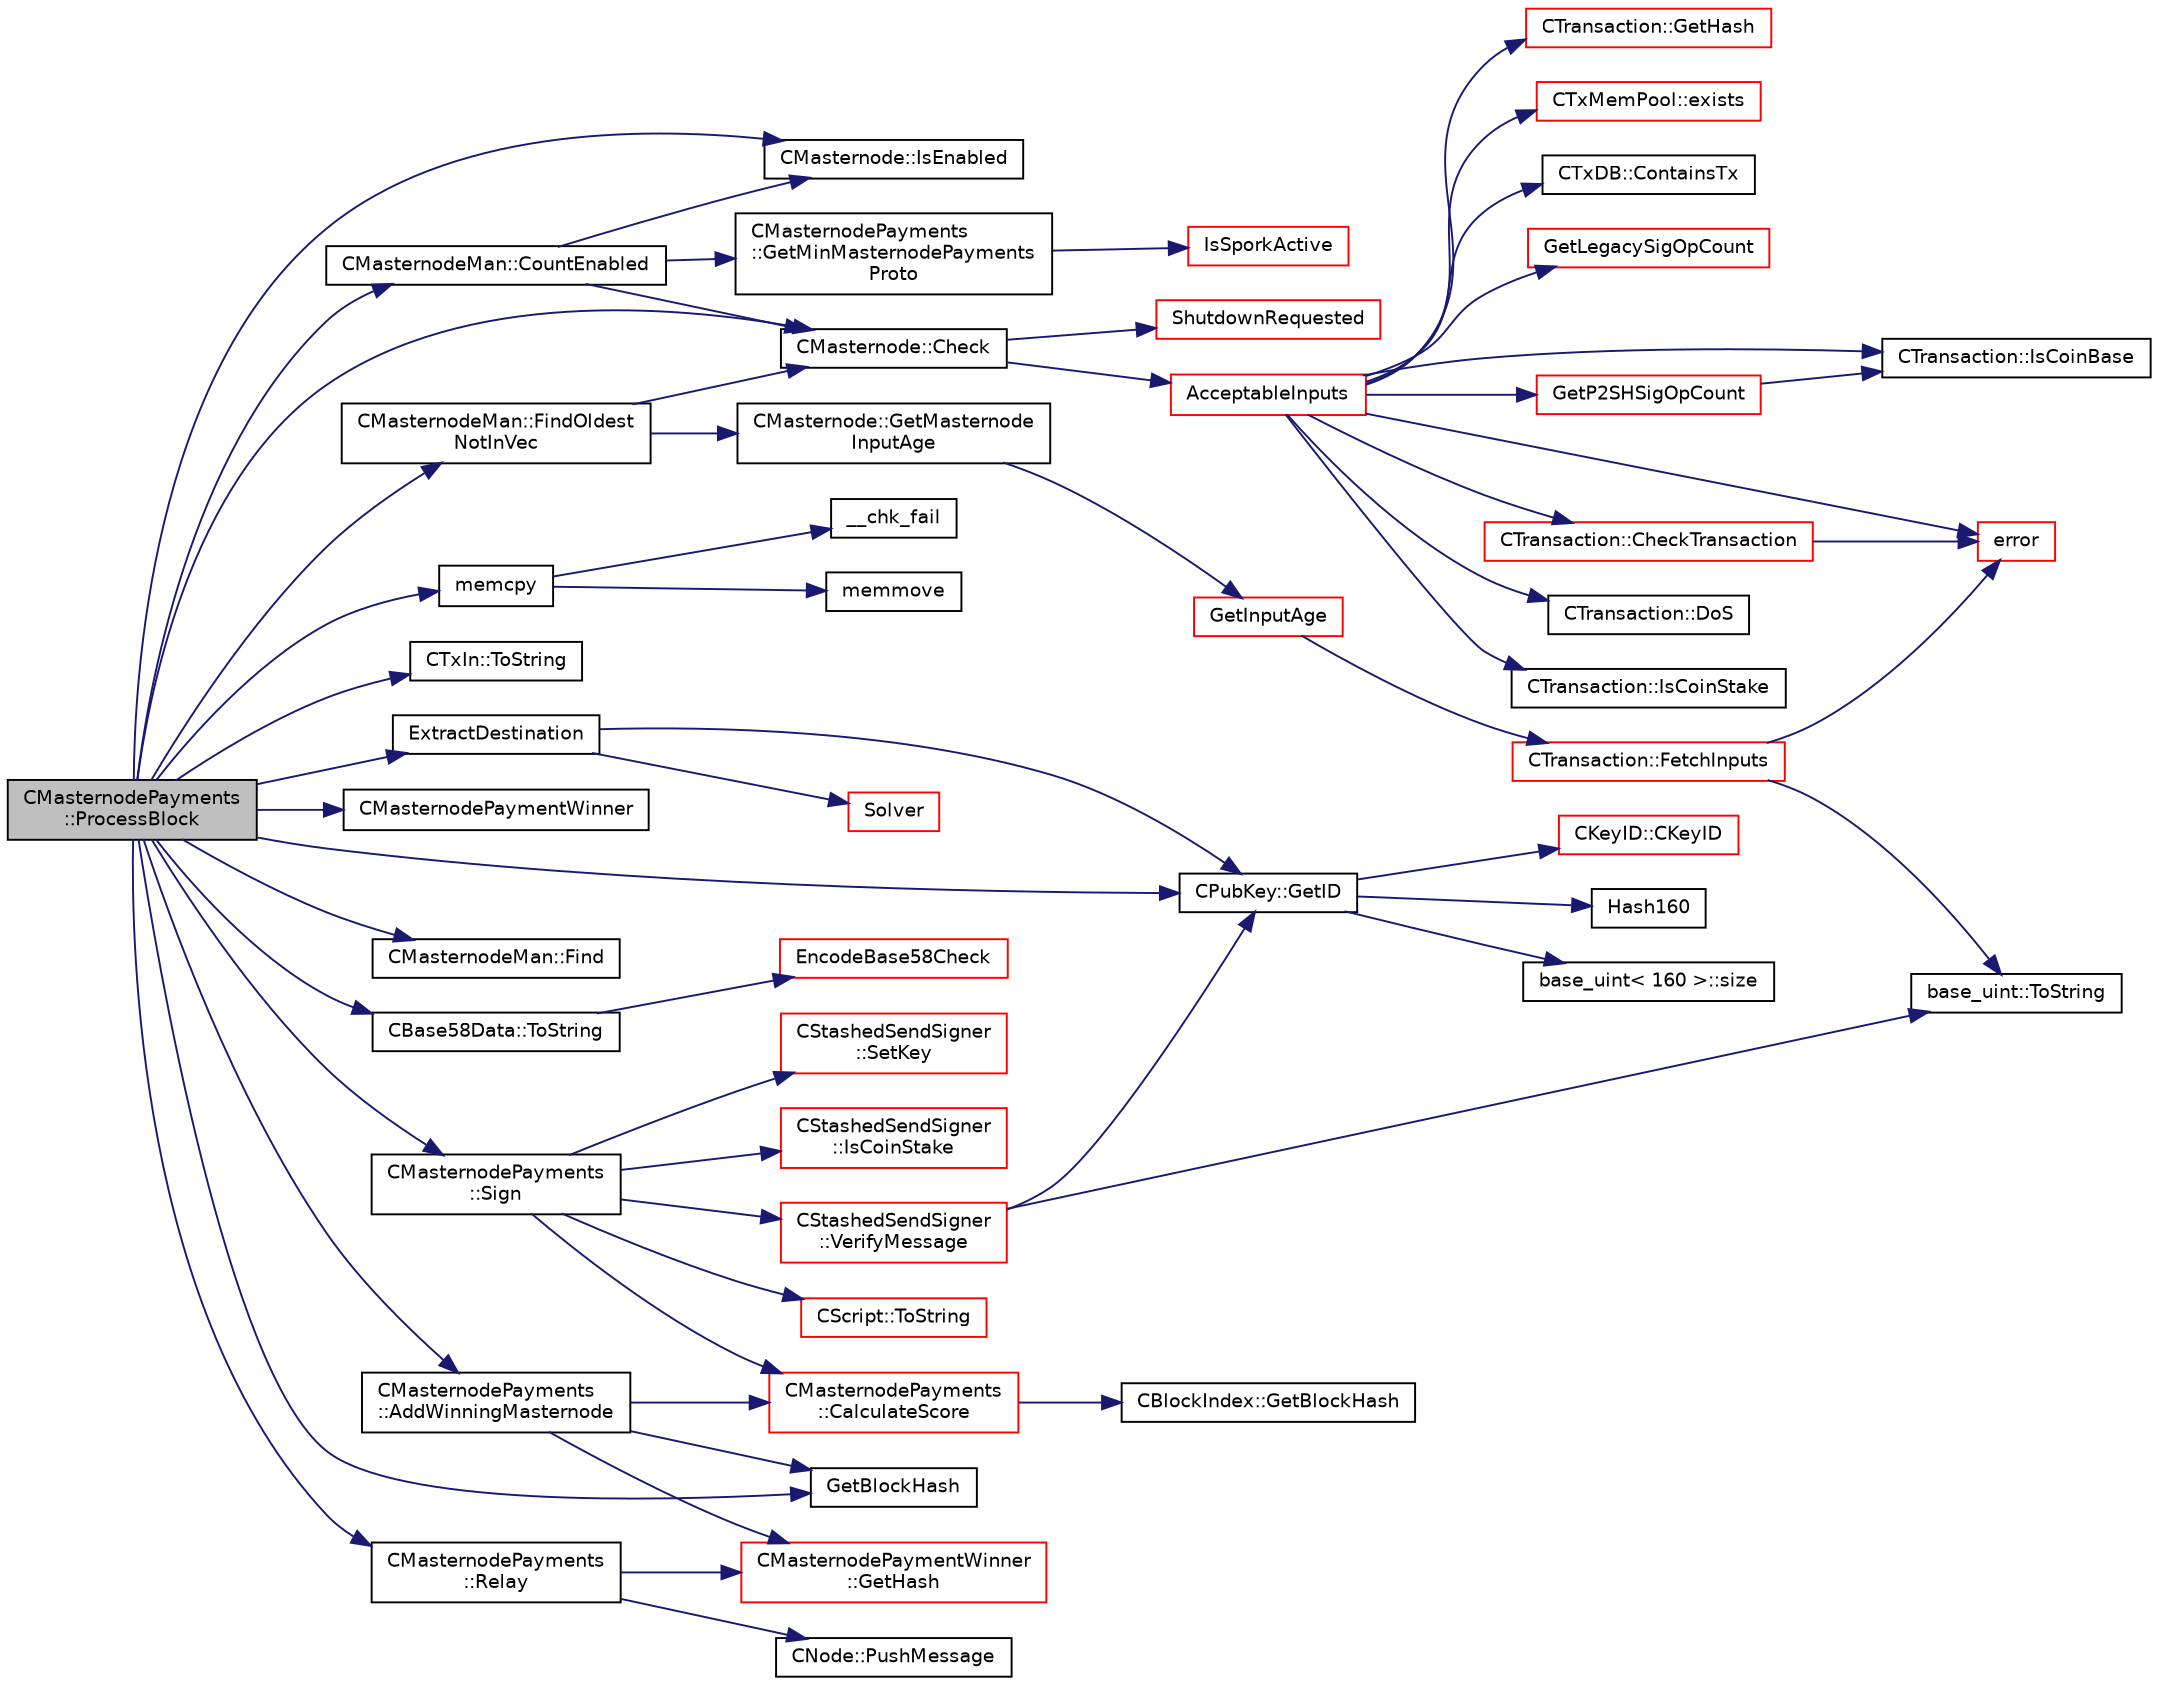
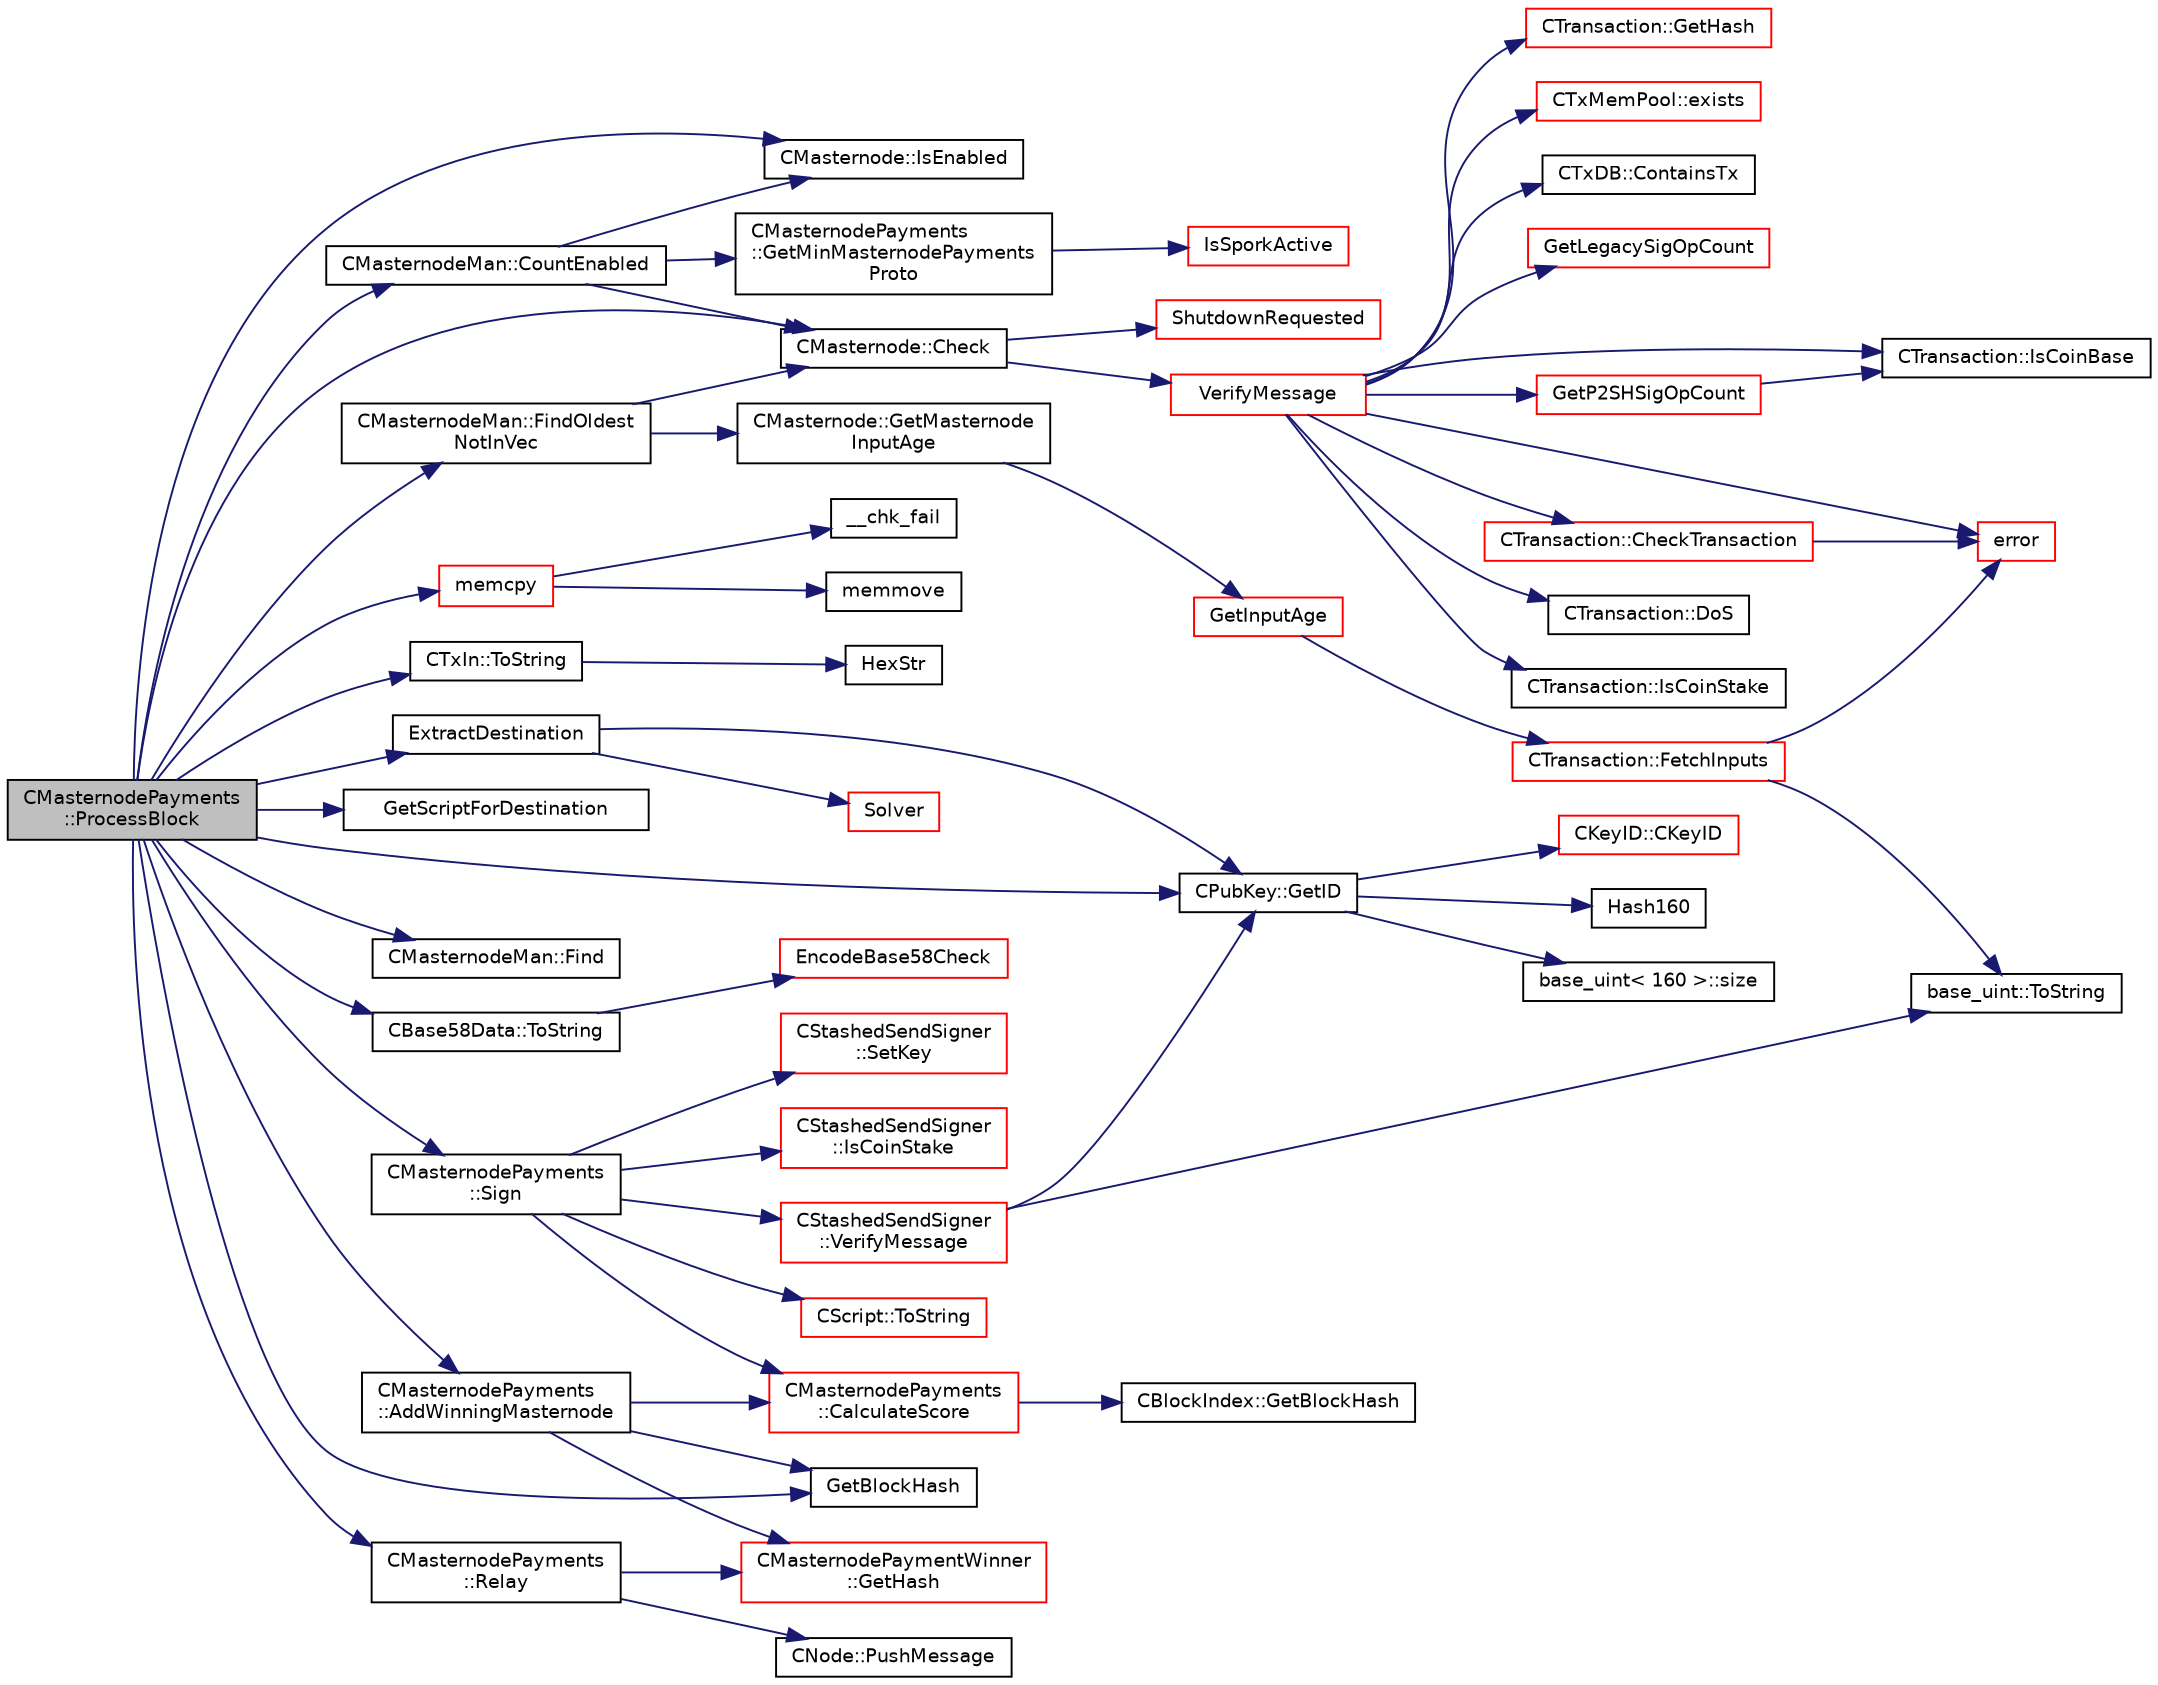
node "AcceptableInputs": label "AcceptableInputs" -> "VerifyMessage"
node "memcpy": color black -> red
node "HexStr": added
node "CMasternodePaymentWinner": label "CMasternodePaymentWinner" -> "GetScriptForDestination"
